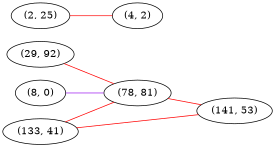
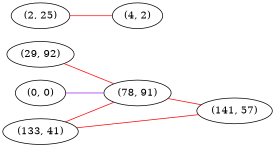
node "(8, 0)": label "(8, 0)" -> "(0, 0)"
node "(78, 81)": label "(78, 81)" -> "(78, 91)"
node "(141, 53)": label "(141, 53)" -> "(141, 57)"
